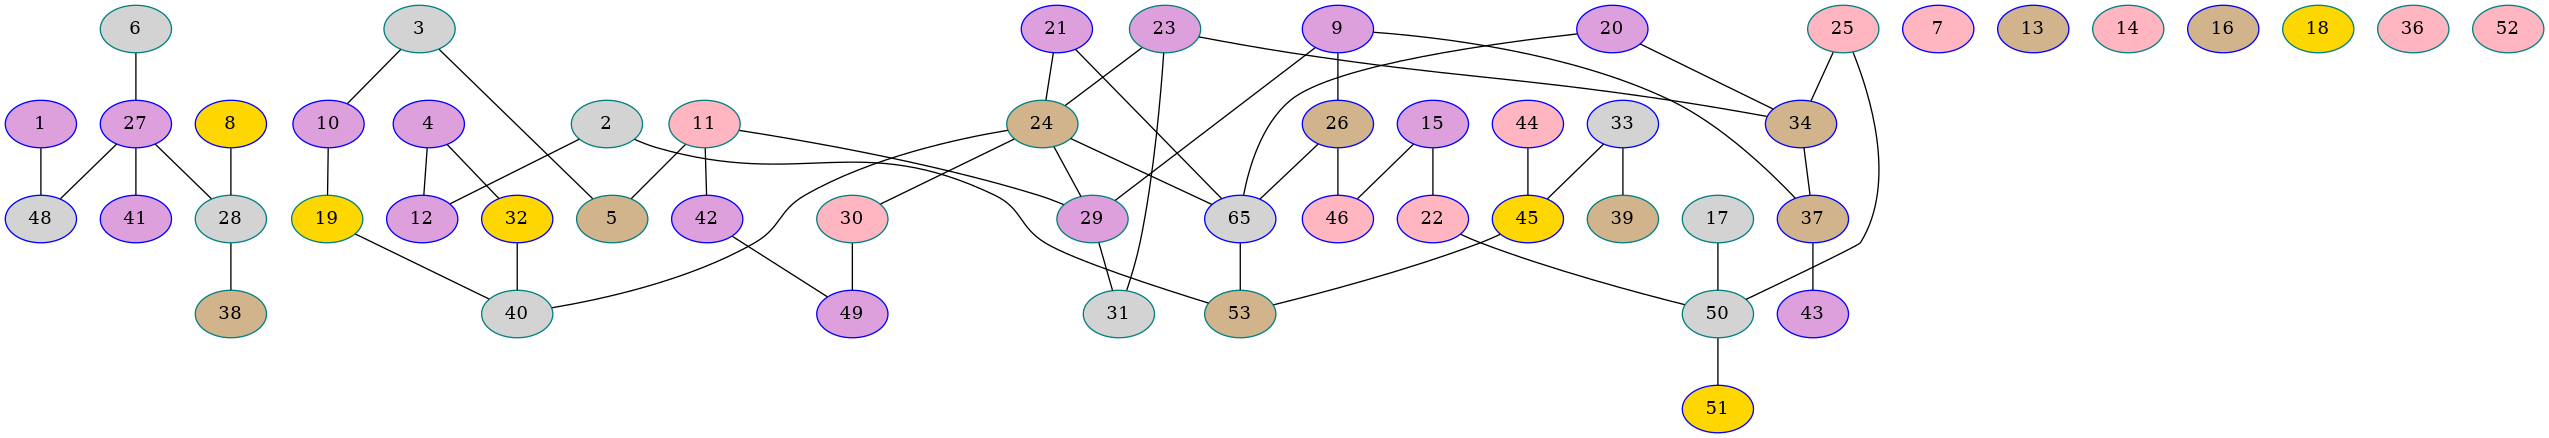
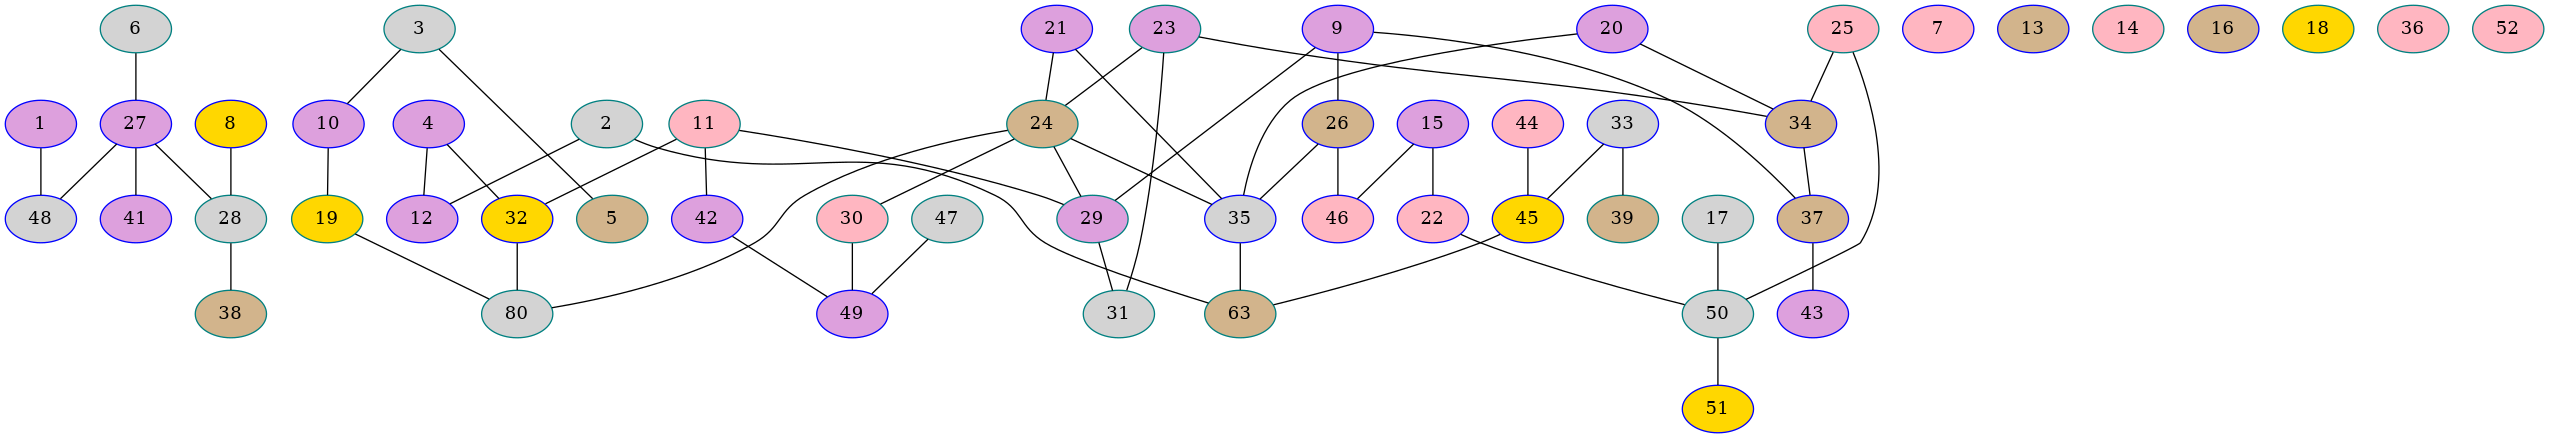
edge "11" -- "5": now "11" -- "32"
node "47": added
node "65": label "65" -> "35"
node "40": label "40" -> "80"
node "53": label "53" -> "63"
